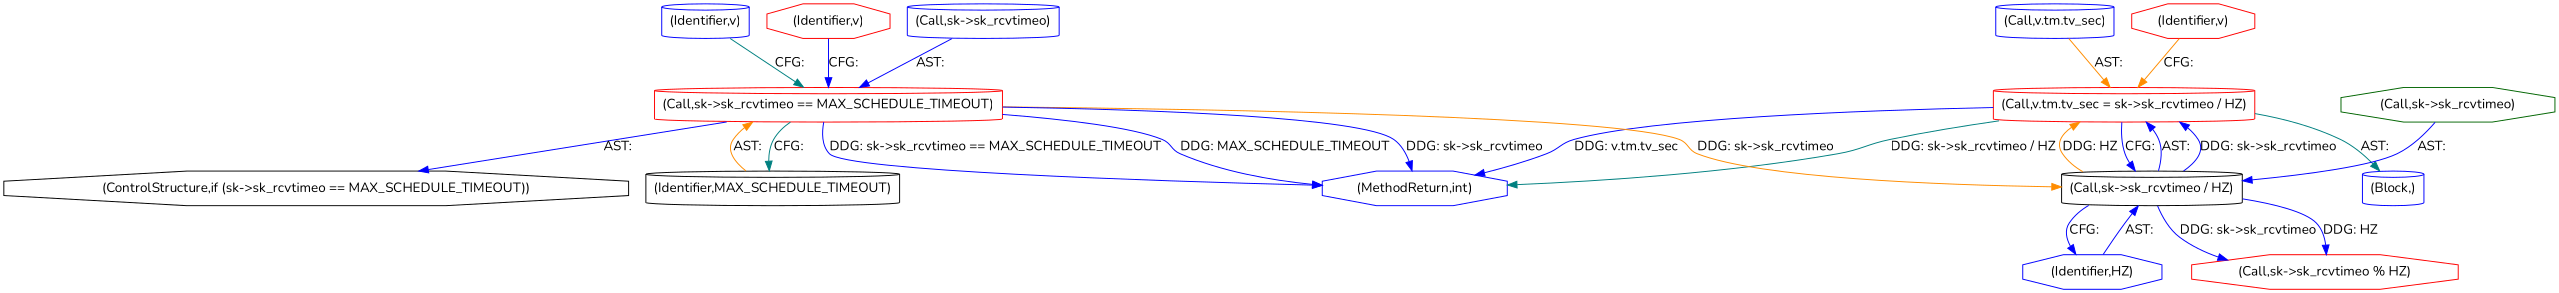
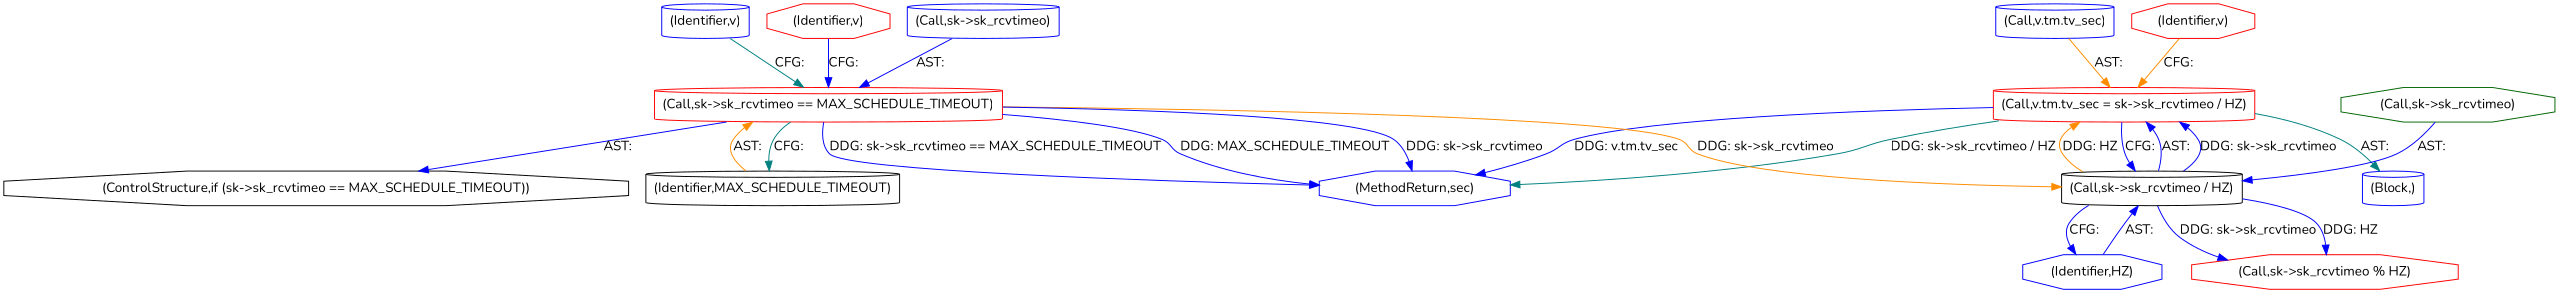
node "(MethodReturn,int)": label "(MethodReturn,int)" -> "(MethodReturn,sec)"
